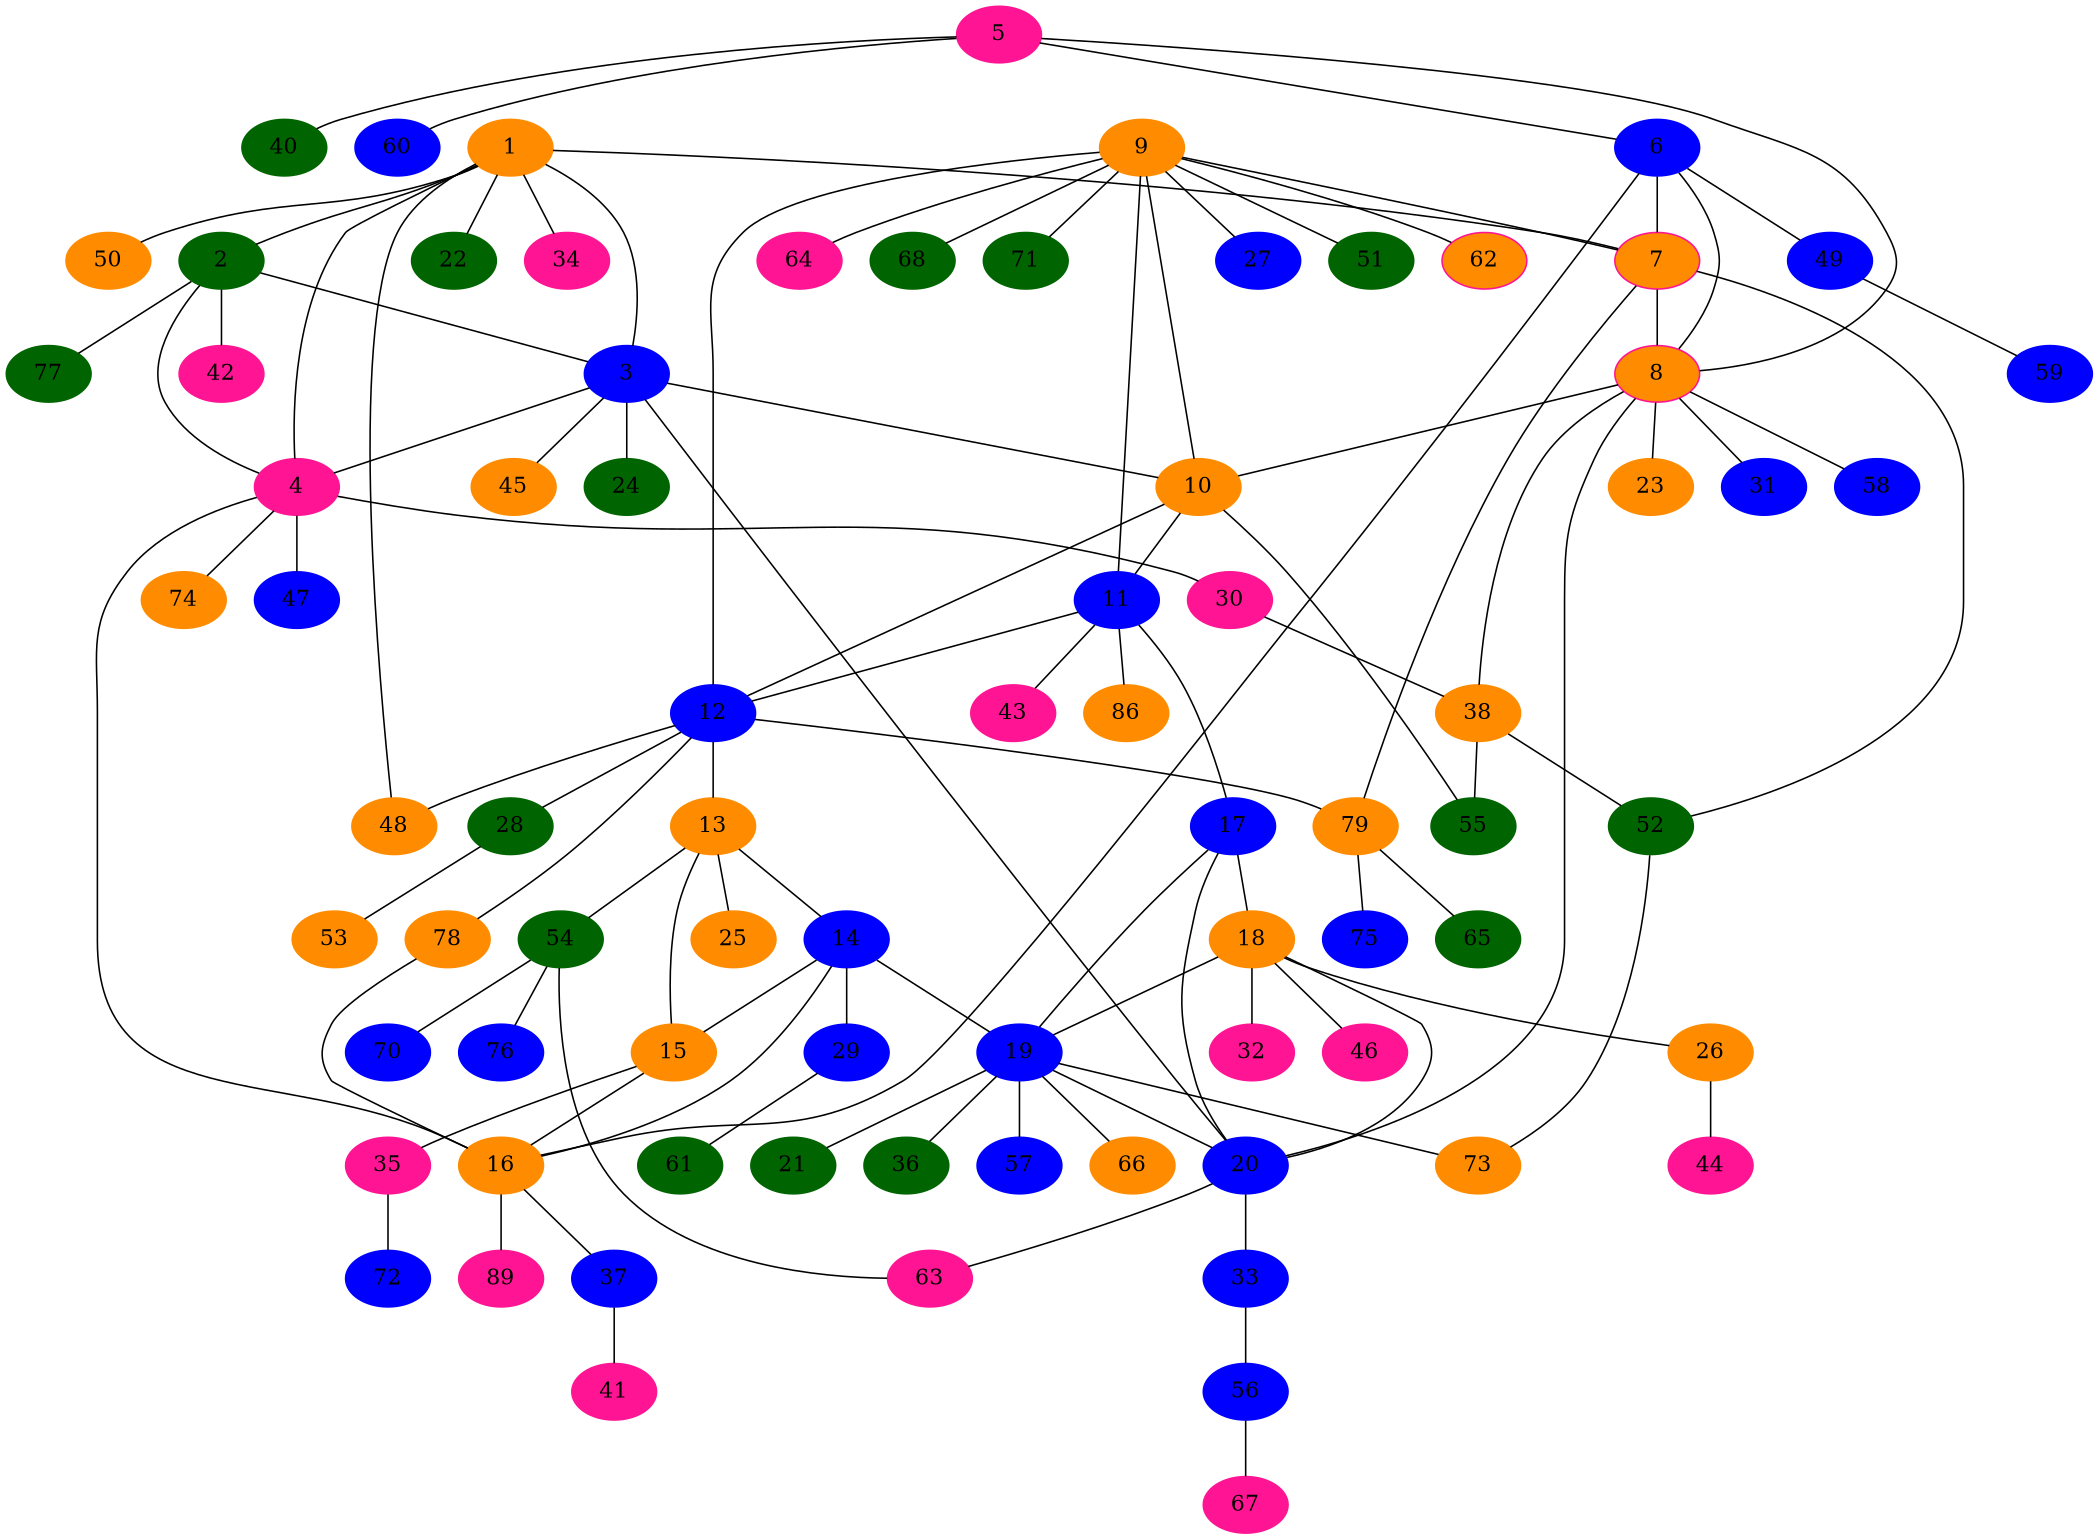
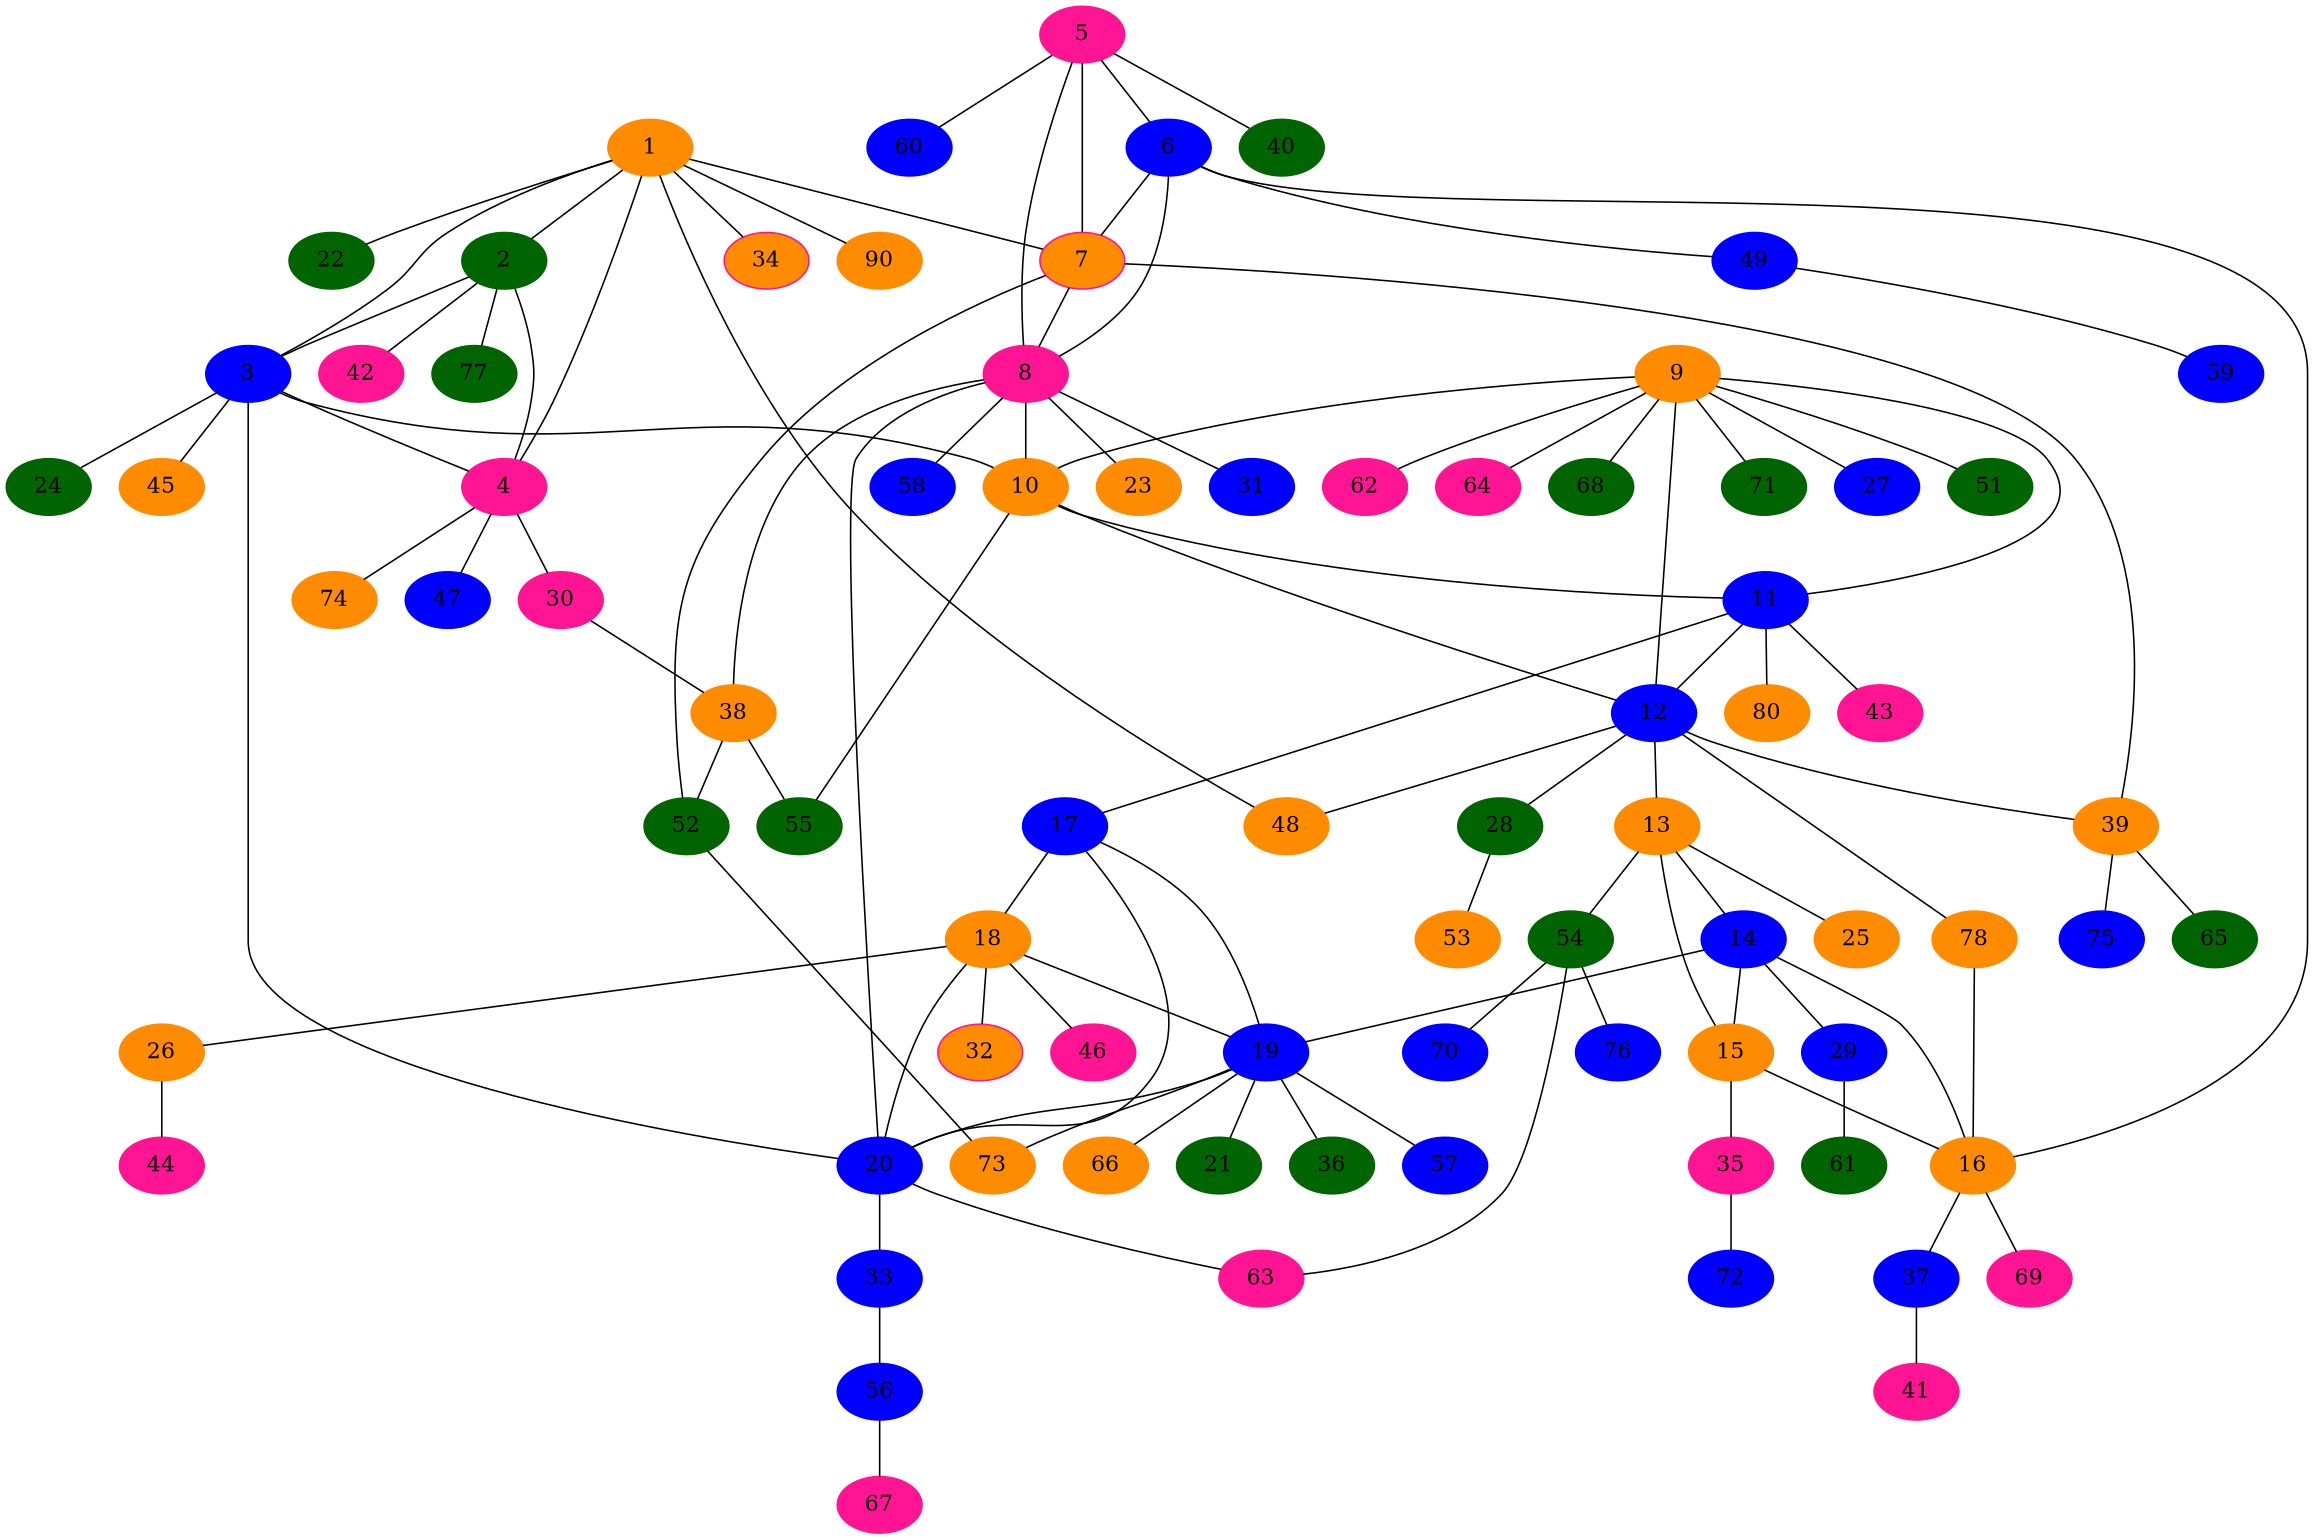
edge "9" -- "7": now "5" -- "7"
node "50": label "50" -> "90"
node "34": fillcolor deeppink -> darkorange
node "62": fillcolor darkorange -> deeppink
node "8": fillcolor darkorange -> deeppink
node "86": label "86" -> "80"
node "79": label "79" -> "39"
edge "4" -- "16": removed
node "32": fillcolor deeppink -> darkorange
node "89": label "89" -> "69"
